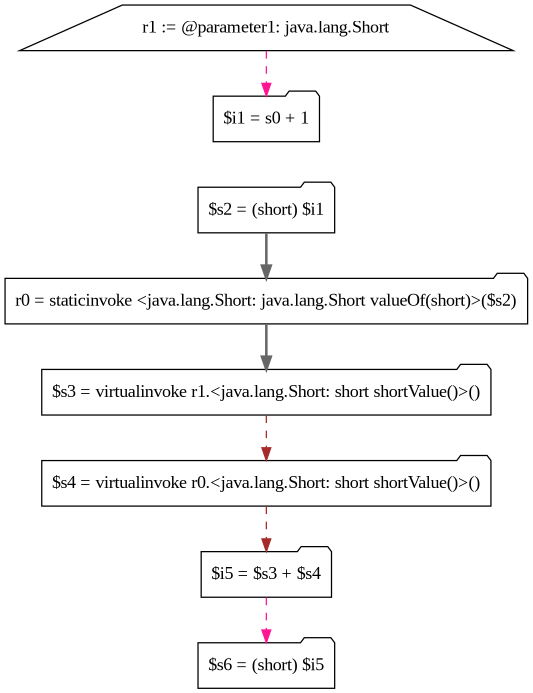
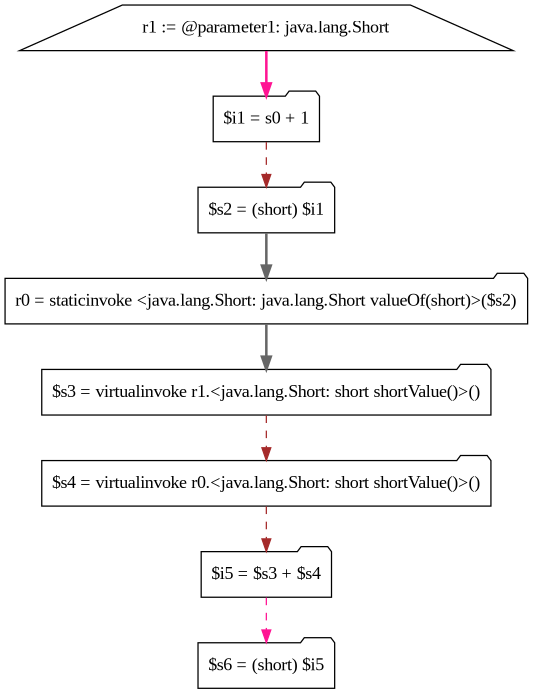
edge "r1 := @parameter1: java.lang.Short" -> "$i1 = s0 + 1": style dashed -> bold
edge "$i1 = s0 + 1" -> "$s2 = (short) $i1": added
